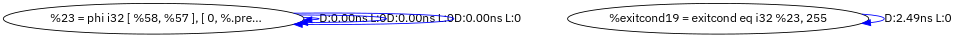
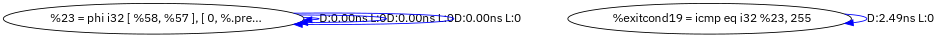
node "%exitcond19 = exitcond eq i32 %23, 255": label "%exitcond19 = exitcond eq i32 %23, 255" -> "%exitcond19 = icmp eq i32 %23, 255"
